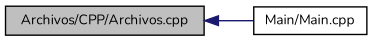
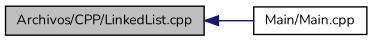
node "Archivos/CPP/Archivos.cpp": label "Archivos/CPP/Archivos.cpp" -> "Archivos/CPP/LinkedList.cpp"
